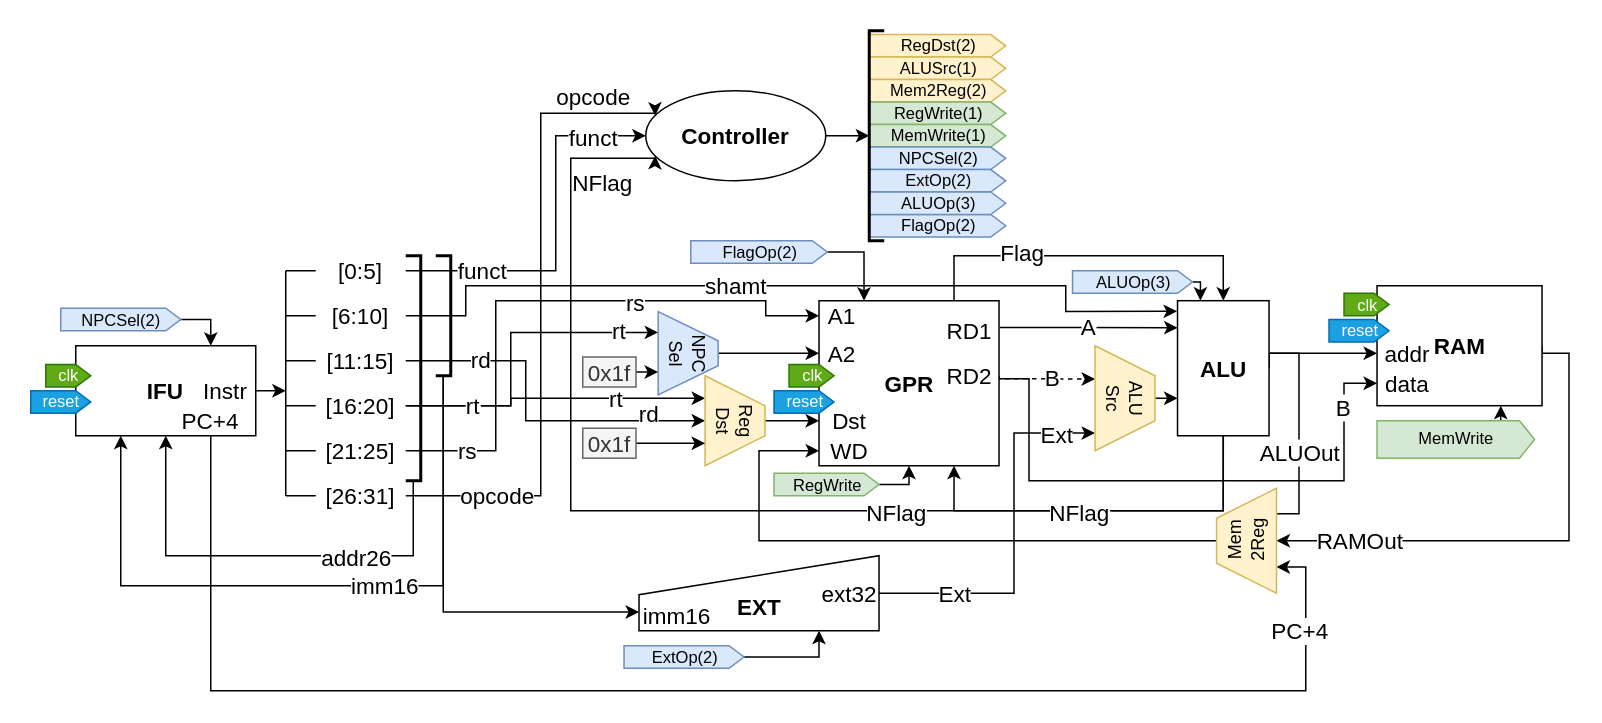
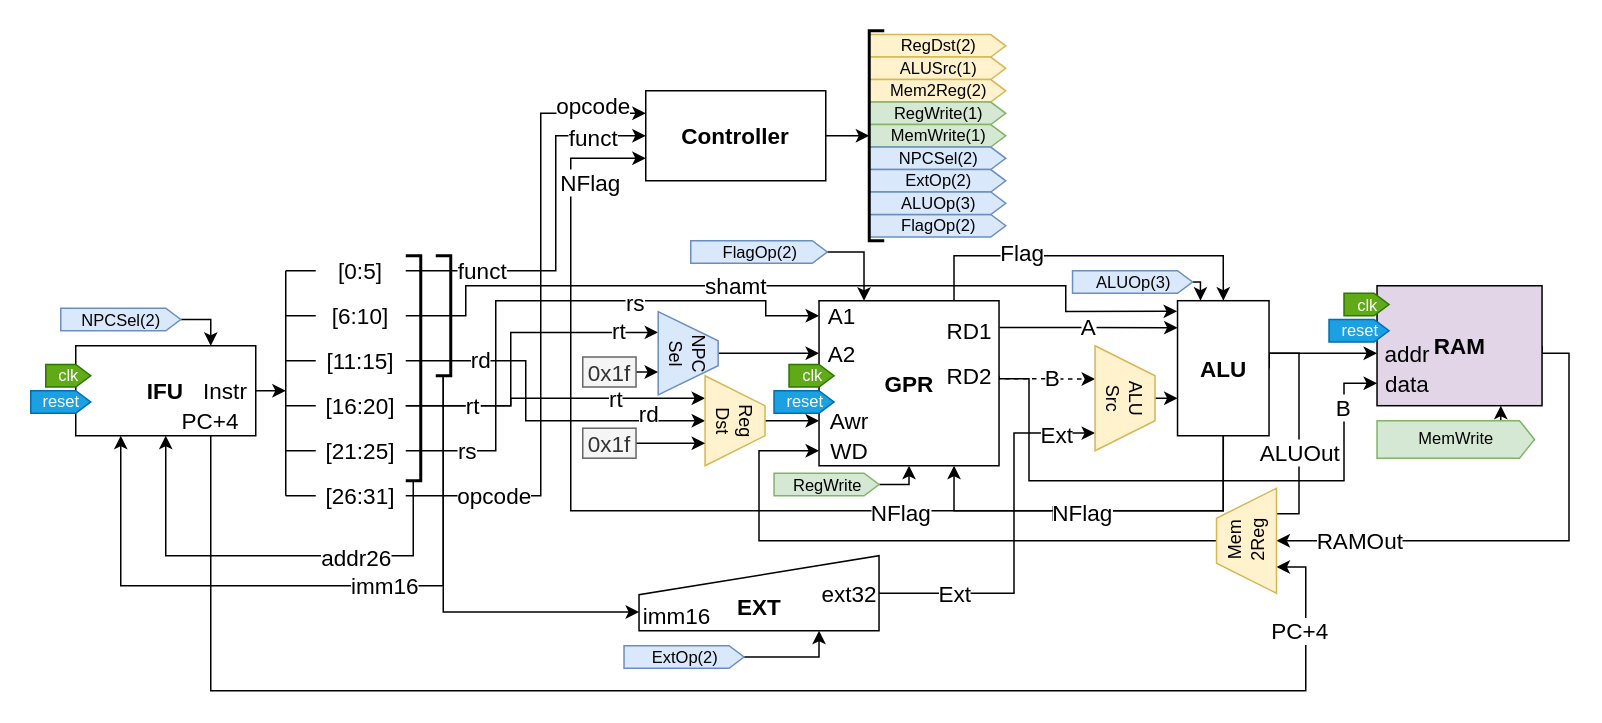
node "Controller": shape ellipse -> rectangle
node "RAM": fillcolor #ffffff -> #e1d5e7
node "Dst": label "Dst" -> "Awr"
